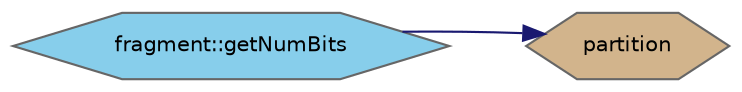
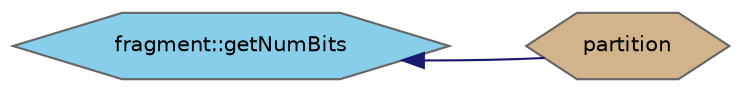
edge "fragment::getNumBits" -> "partition": reversed
